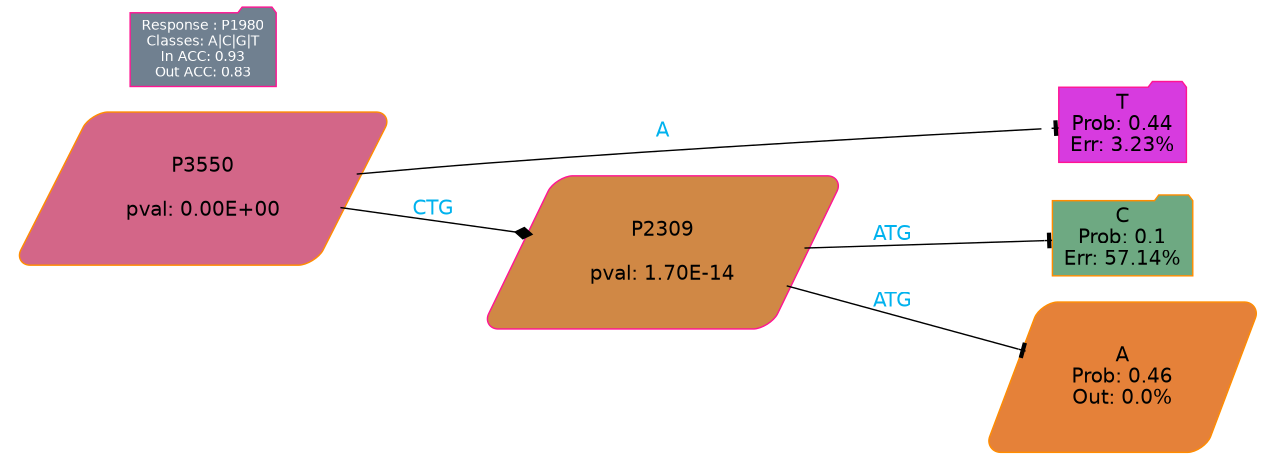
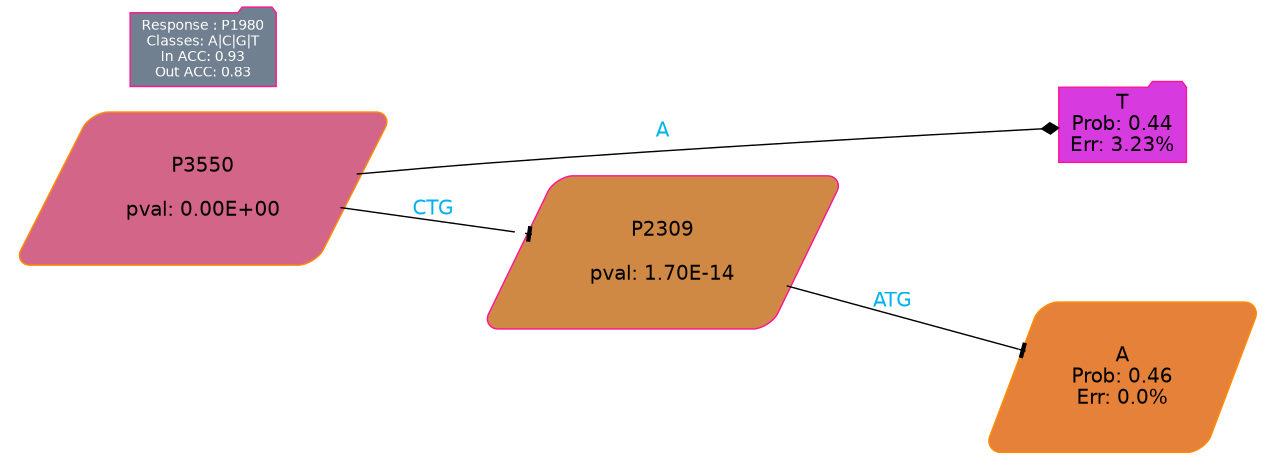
edge "P3550 pval: 0.00E+00" -> "T Prob: 0.44 Err: 3.23%": arrowhead tee -> diamond
edge "P3550 pval: 0.00E+00" -> "P2309 pval: 1.70E-14": arrowhead diamond -> tee
node "C Prob: 0.1 Err: 57.14%": removed
node "A Prob: 0.46 Out: 0.0%": label "A Prob: 0.46 Out: 0.0%" -> "A Prob: 0.46 Err: 0.0%"
